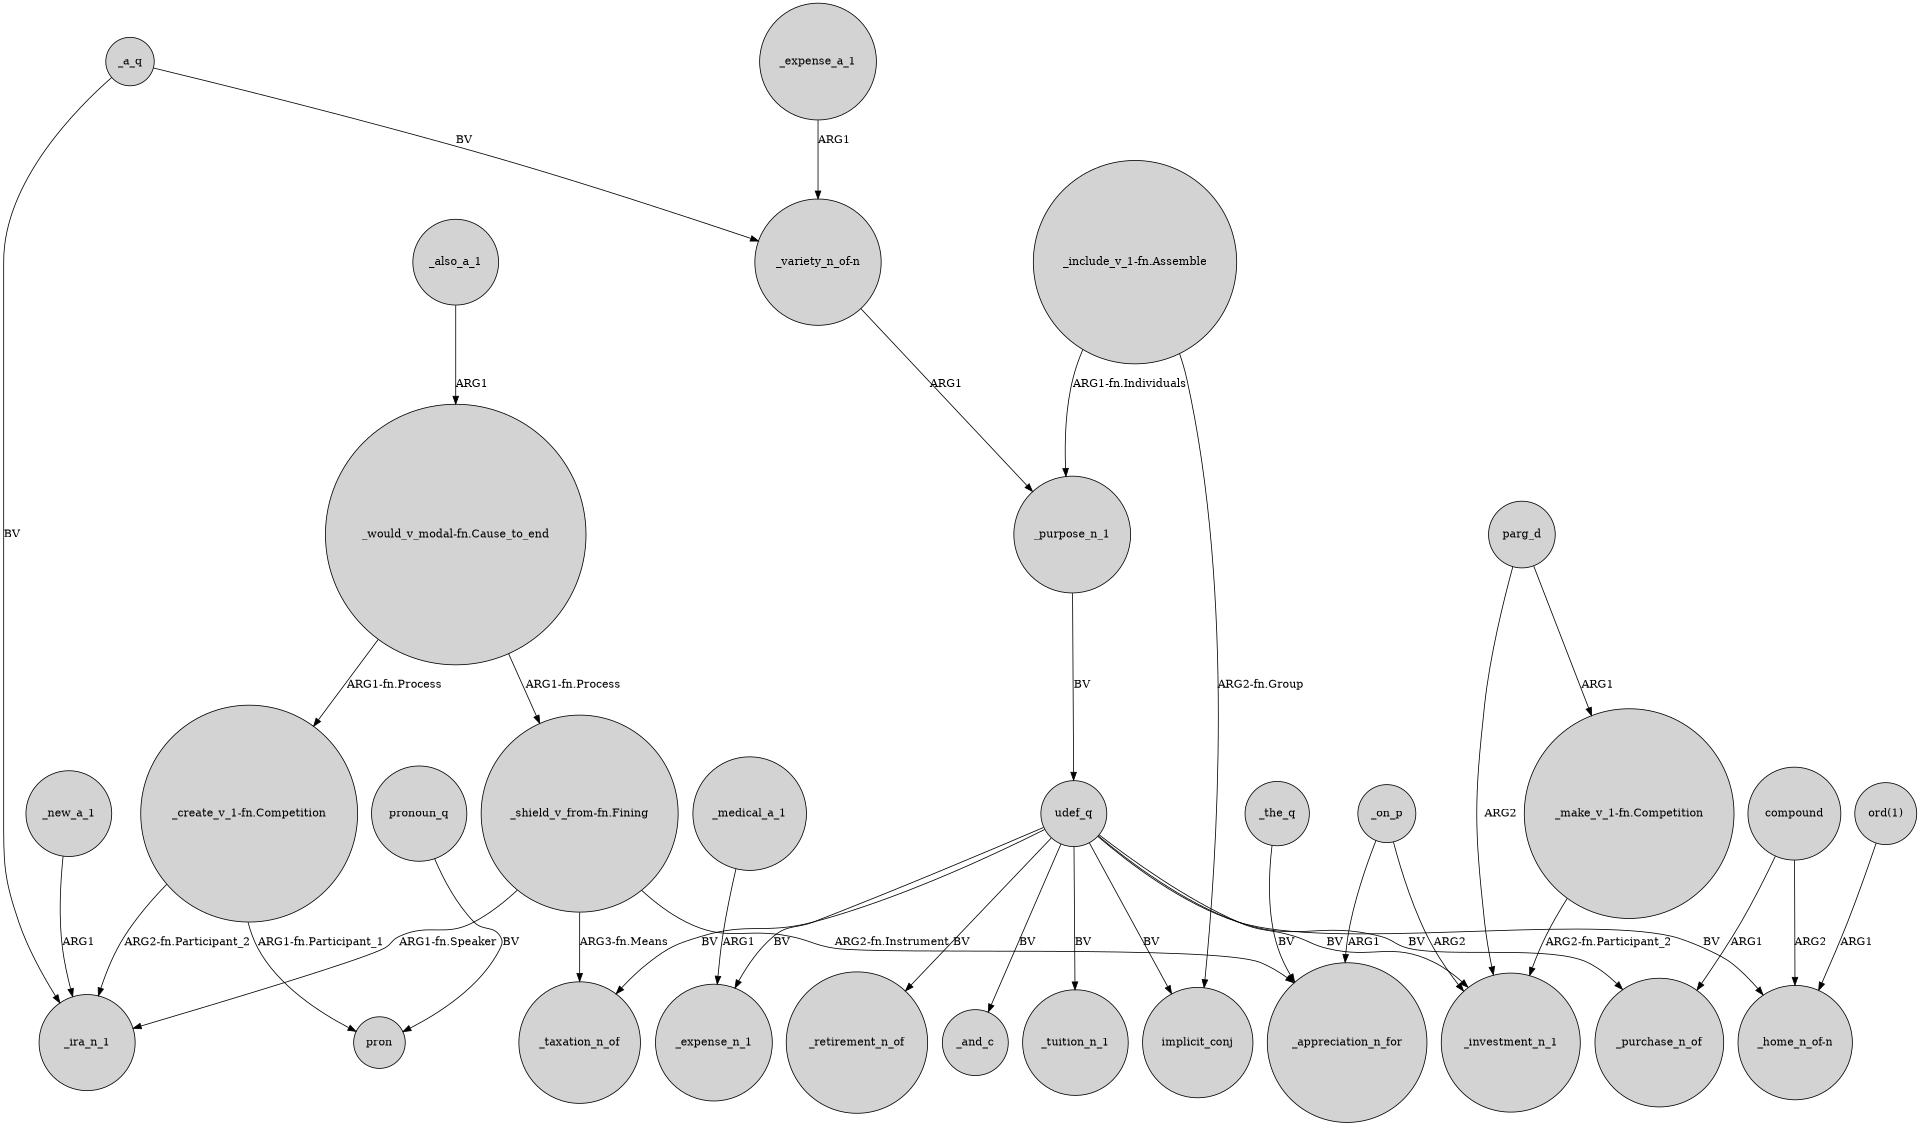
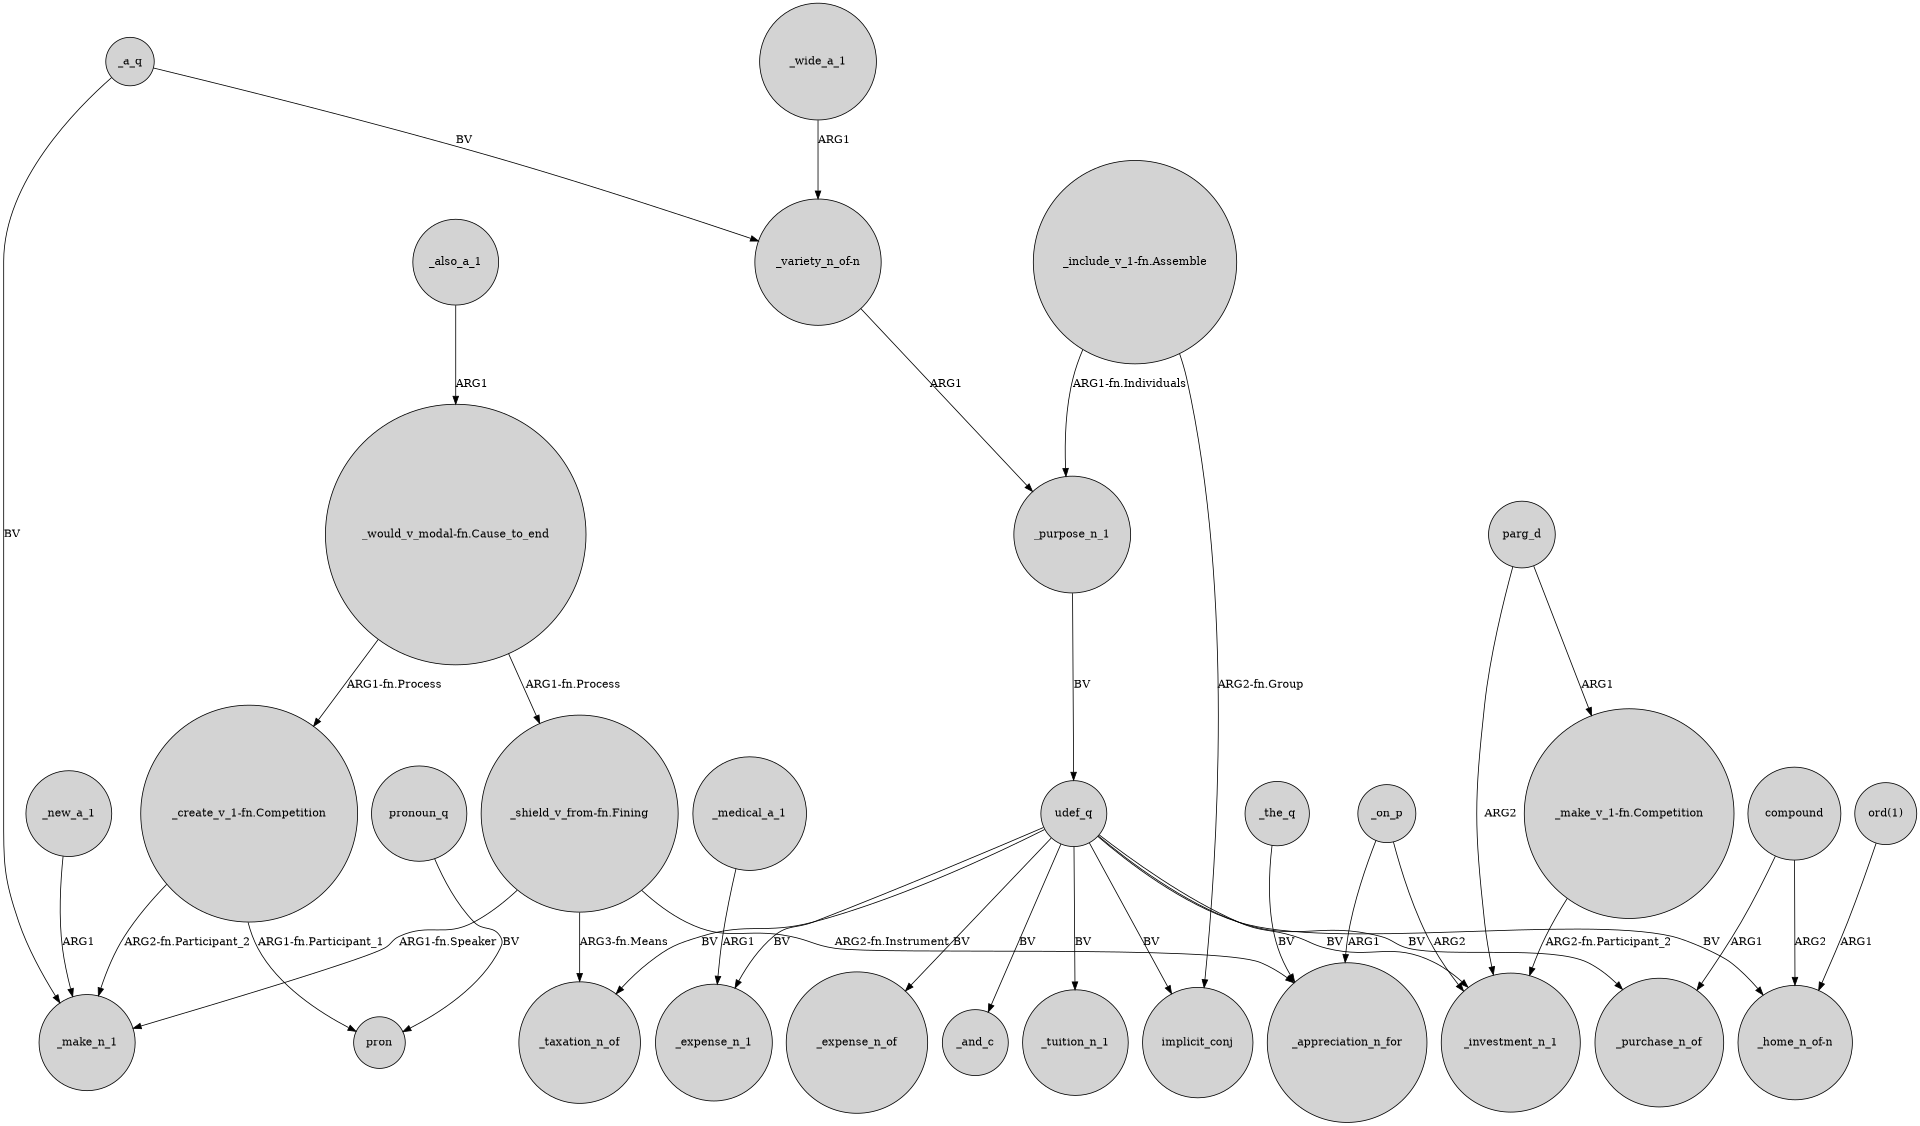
node "_expense_a_1": label "_expense_a_1" -> "_wide_a_1"
node "_ira_n_1": label "_ira_n_1" -> "_make_n_1"
node "_retirement_n_of": label "_retirement_n_of" -> "_expense_n_of"
